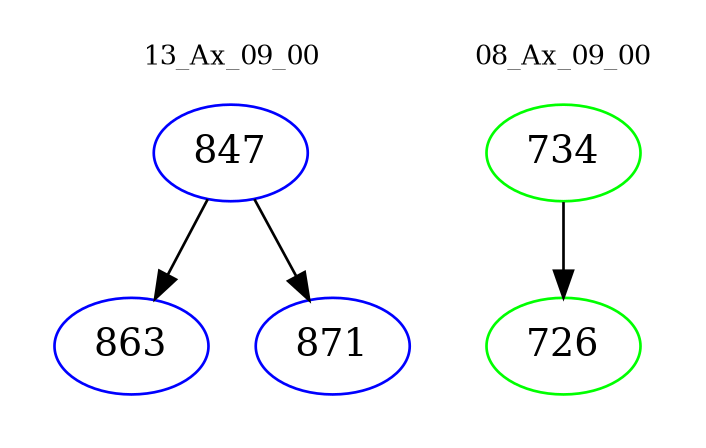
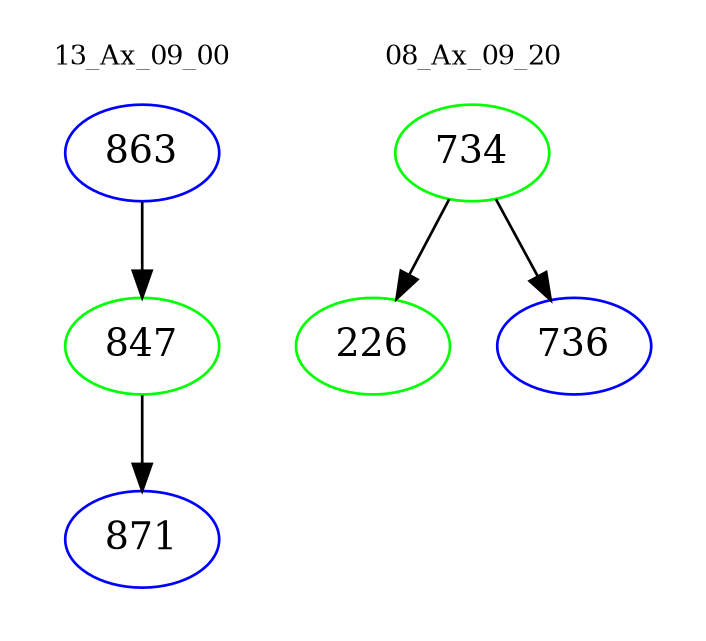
cluster "08_Ax_09_00": label "08_Ax_09_00" -> "08_Ax_09_20"
node "847": color blue -> green
edge "847" -> "863": reversed
node "726": label "726" -> "226"
node "736": added
